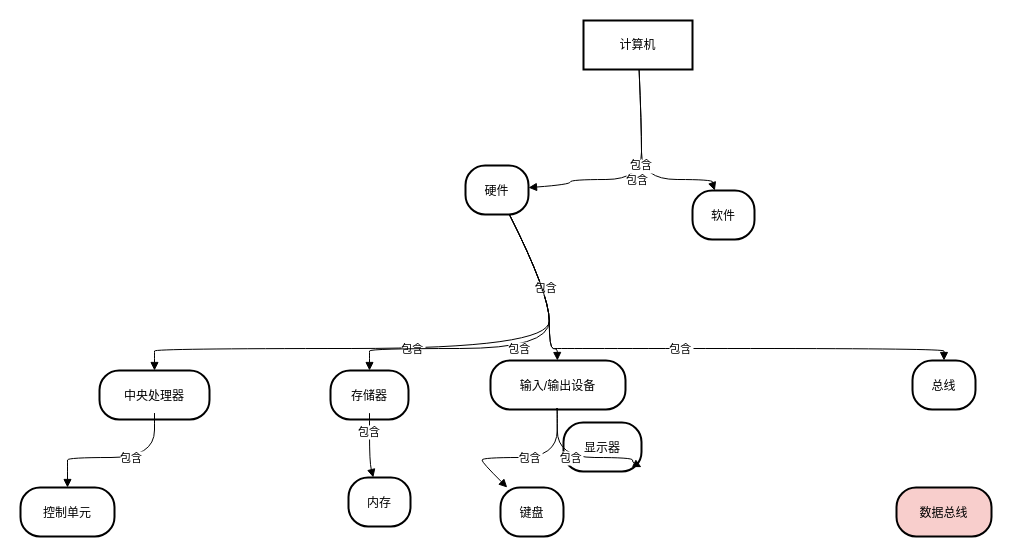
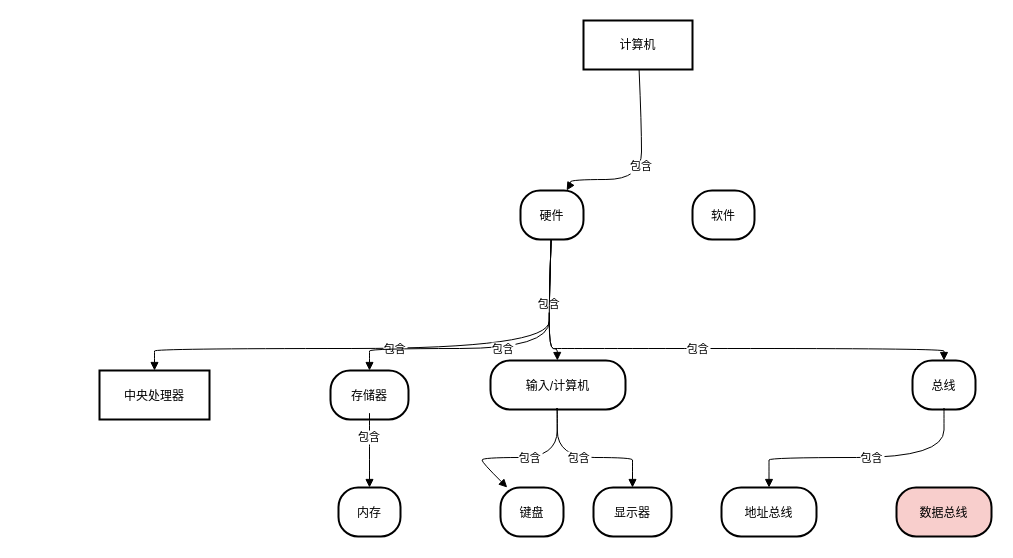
edge "计算机" -> "软件": removed, label "包含"
node "硬件": moved (497, 190) -> (552, 215)
node "输入/输出设备": label "输入/输出设备" -> "输入/计算机"
node "中央处理器": shape rounded rectangle -> rectangle
node "显示器": moved (603, 447) -> (633, 512)
edge "中央处理器" -> "控制单元": removed, label "包含"
edge "总线" -> "地址总线": added, label "包含"
node "内存": moved (380, 502) -> (370, 512)
node "控制单元": removed
node "地址总线": added
